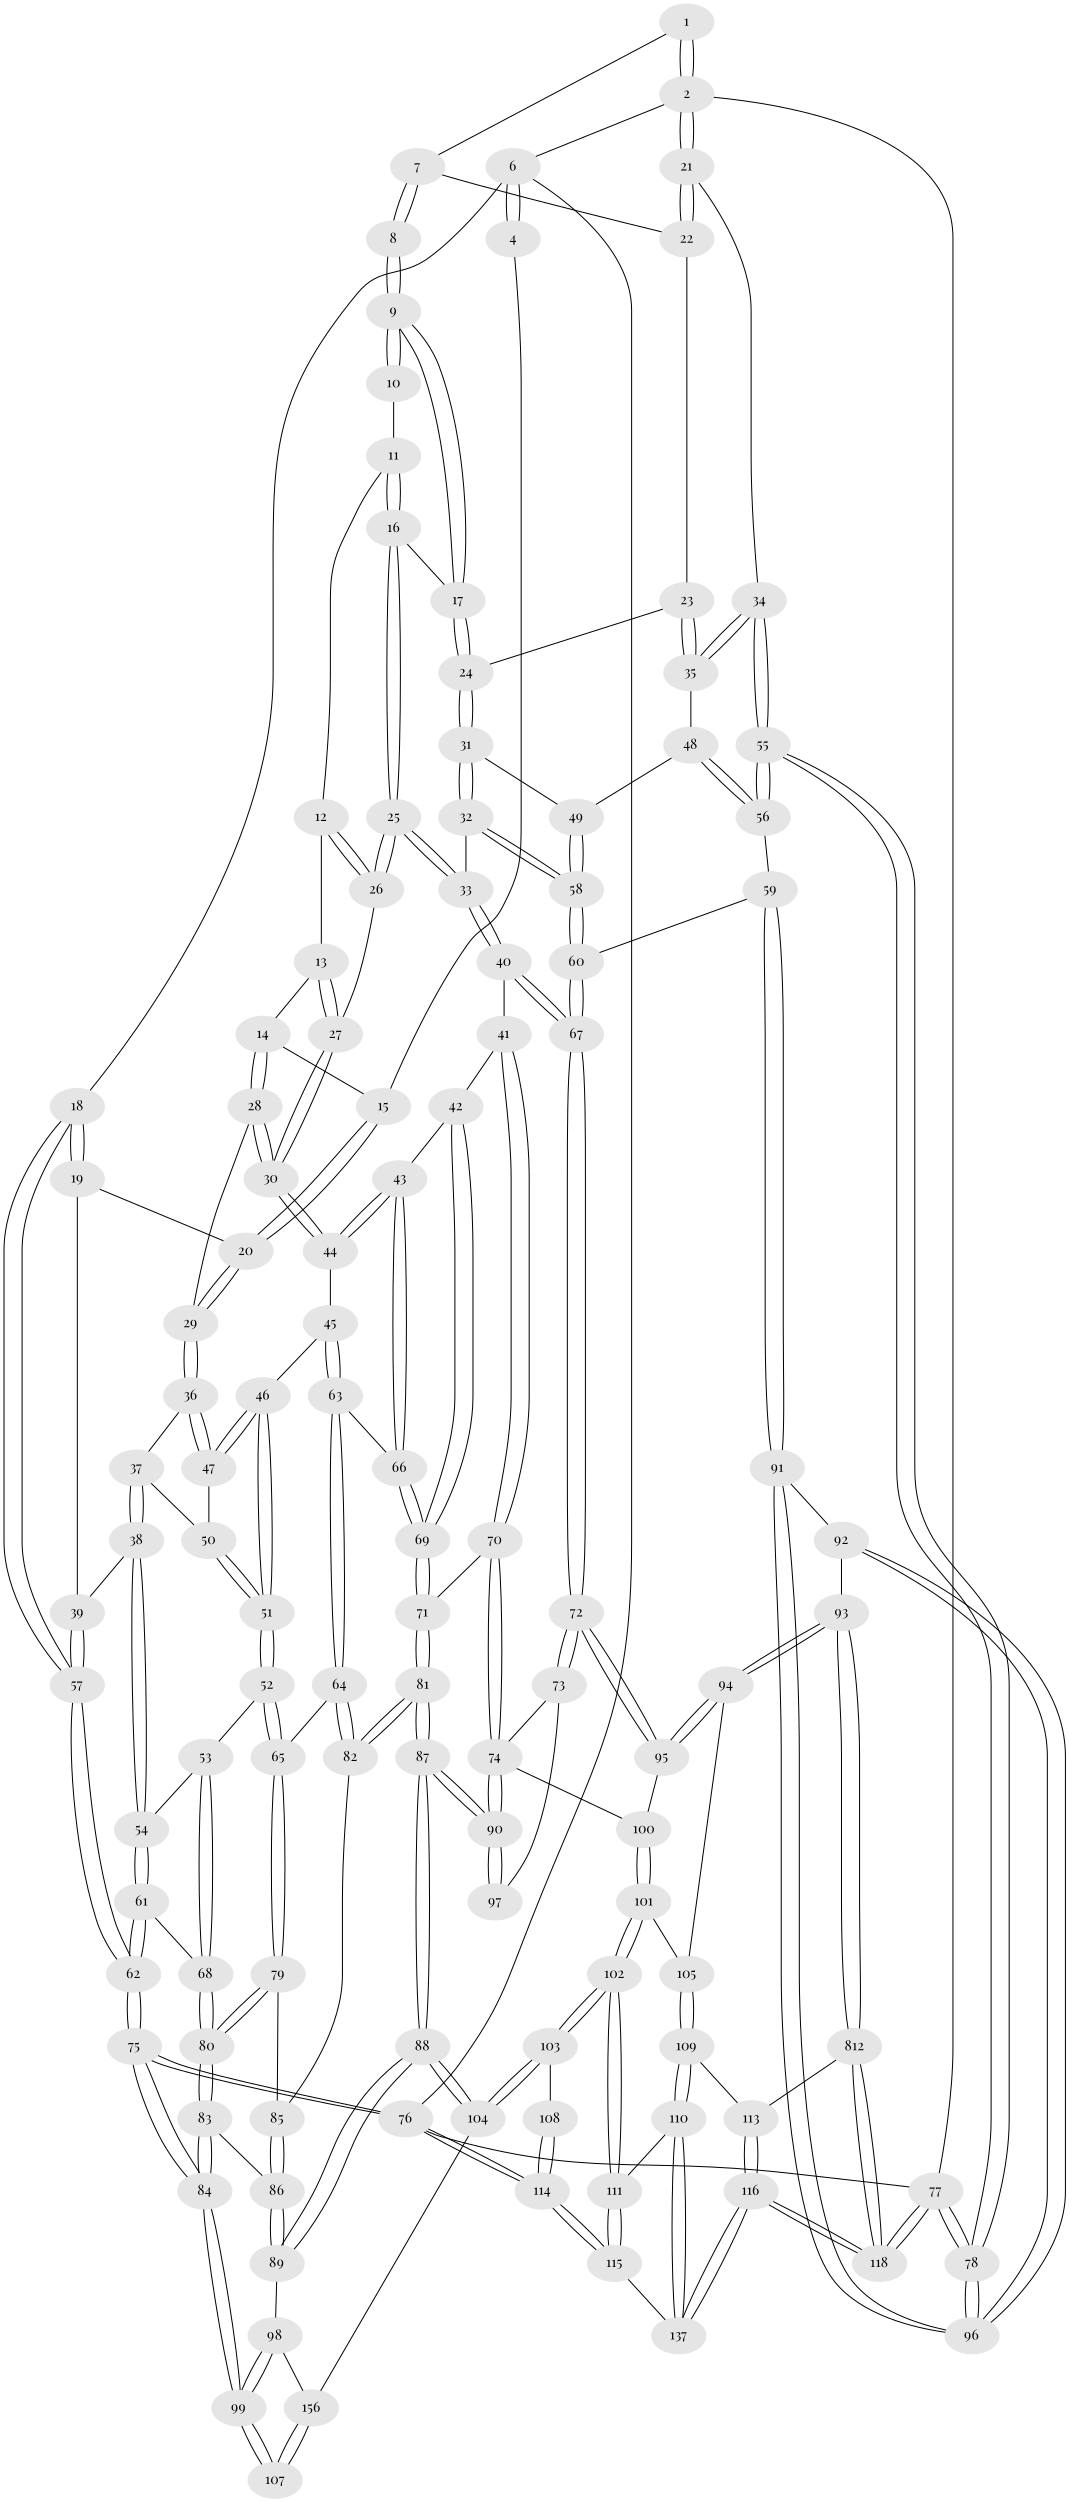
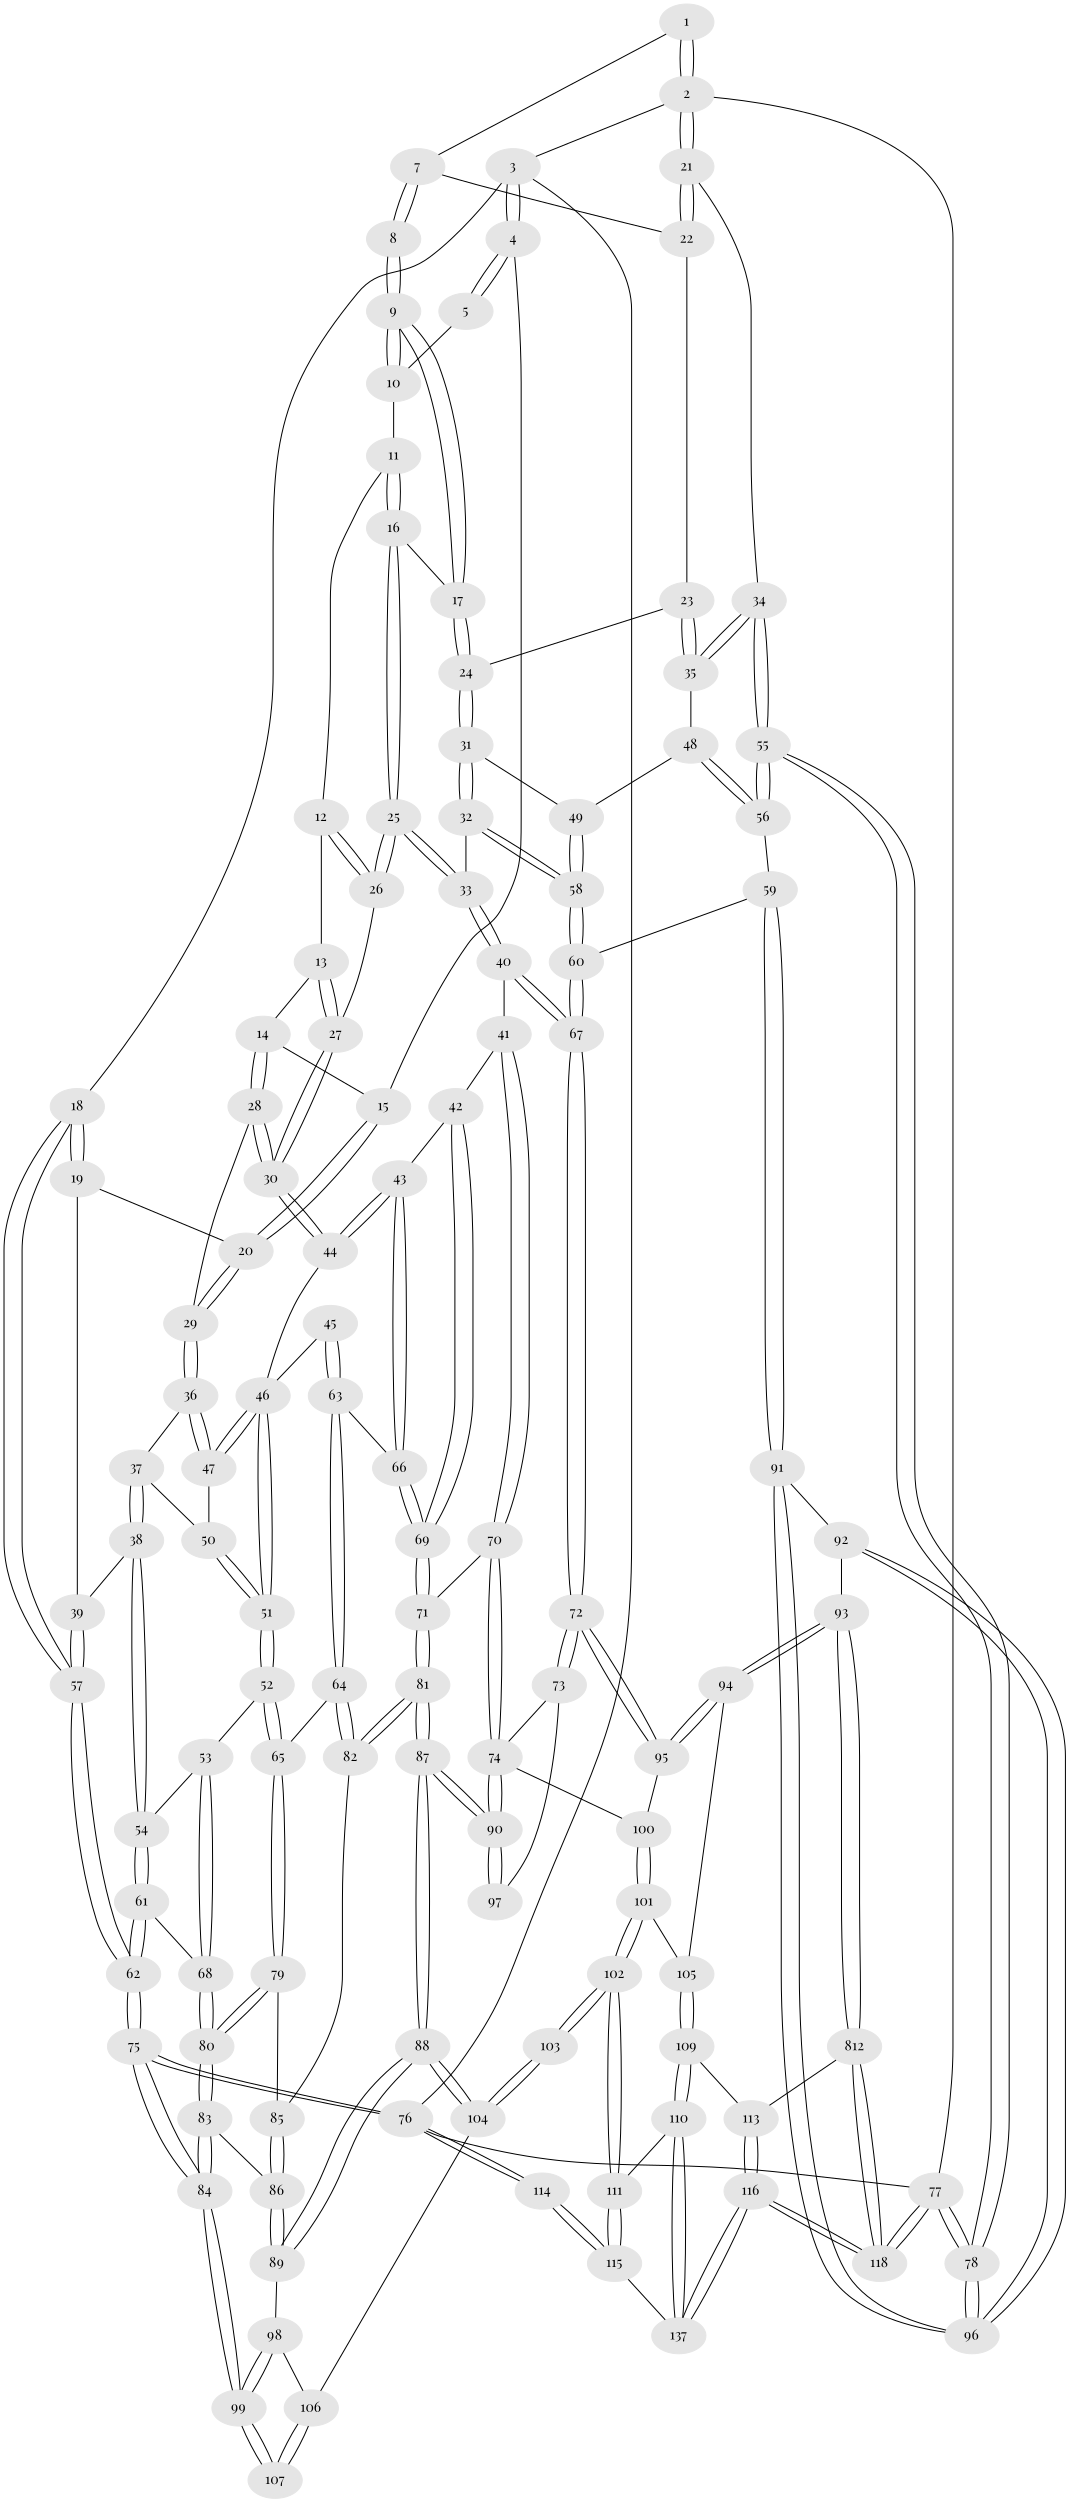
node "6": label "6" -> "3"
node "5": added
edge "44" -- "45": now "44" -- "46"
node "108": removed
node "156": label "156" -> "106"
